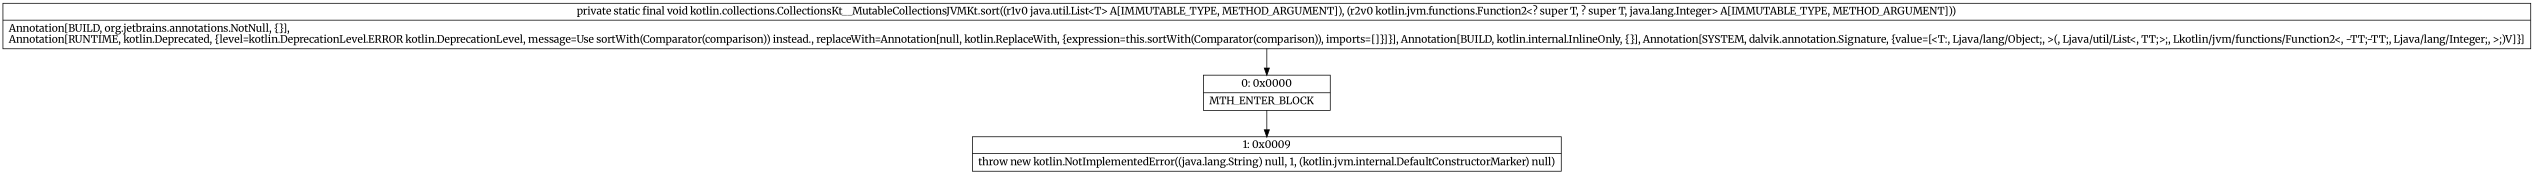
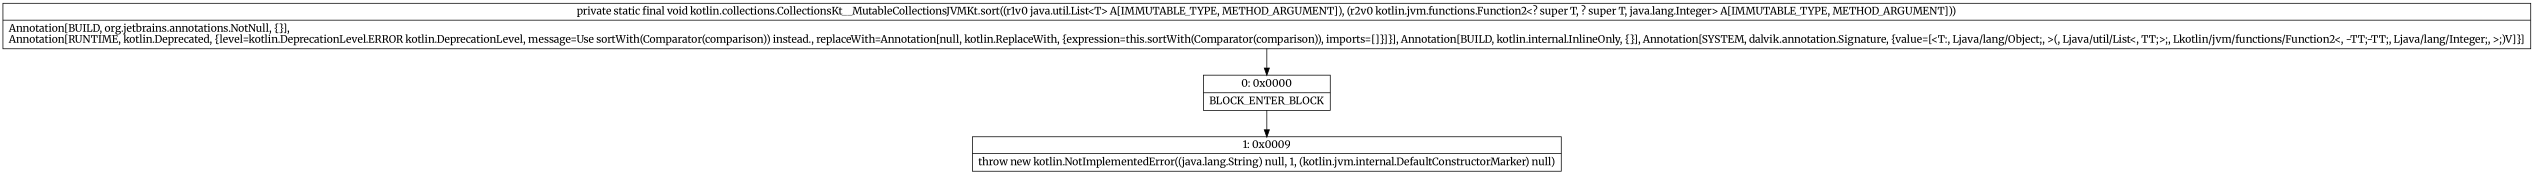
node "0: 0x0000": text "MTH_ENTER_BLOCK" -> "BLOCK_ENTER_BLOCK"
